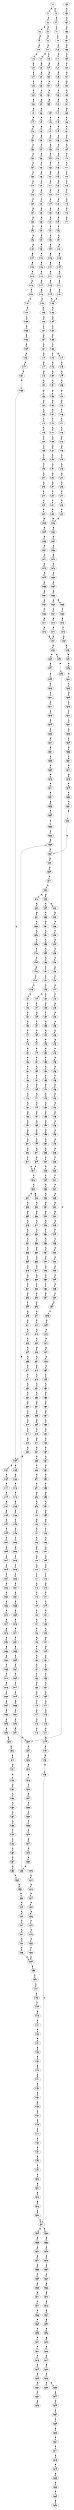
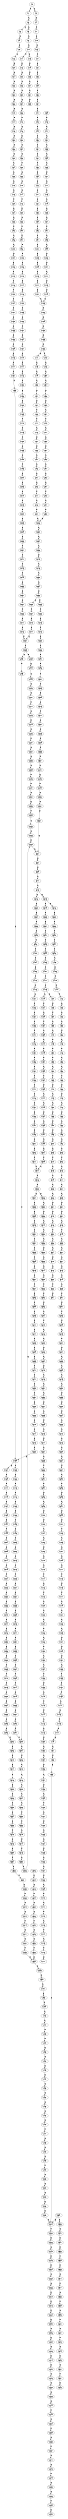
edge "S748" -> "S750": added, label "A"
edge "S524" -> "S529": reversed
edge "S626" -> "S638": now "S632" -> "S638"
